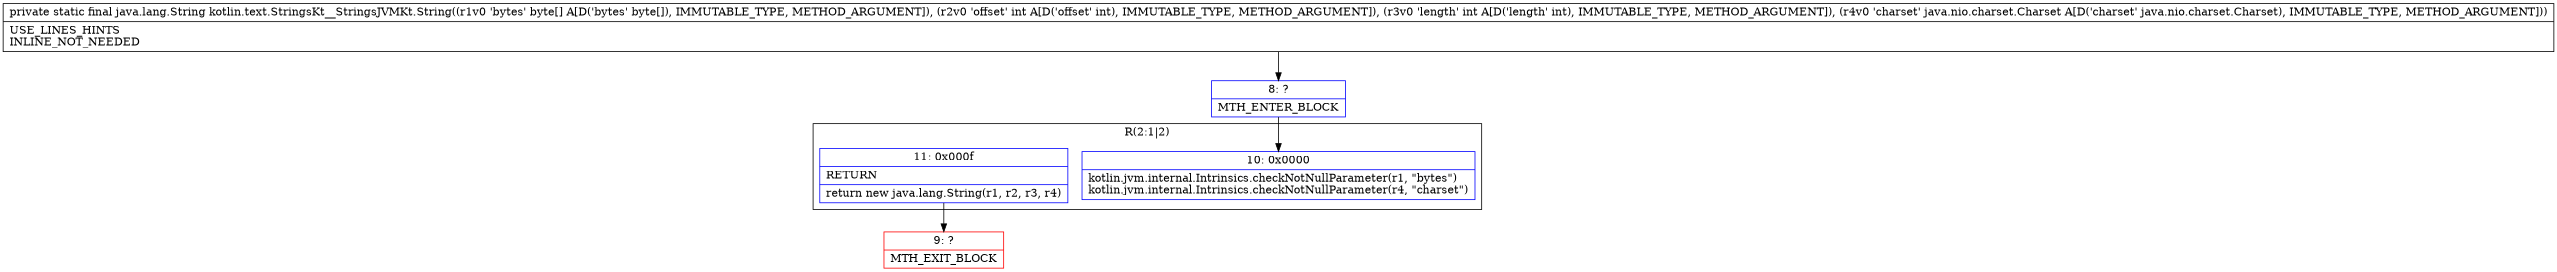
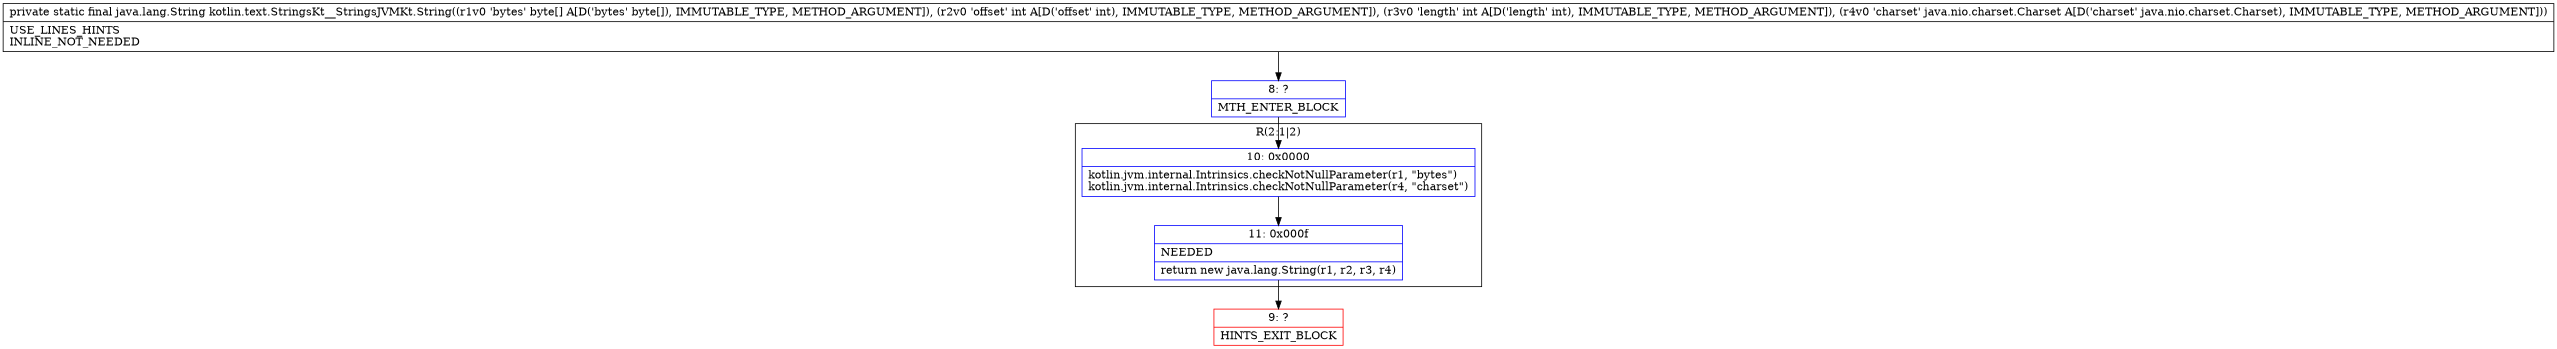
node "11: 0x000f": text "RETURN" -> "NEEDED"
edge "10: 0x0000" -> "11: 0x000f": added
node "9: ?": text "MTH_EXIT_BLOCK" -> "HINTS_EXIT_BLOCK"
